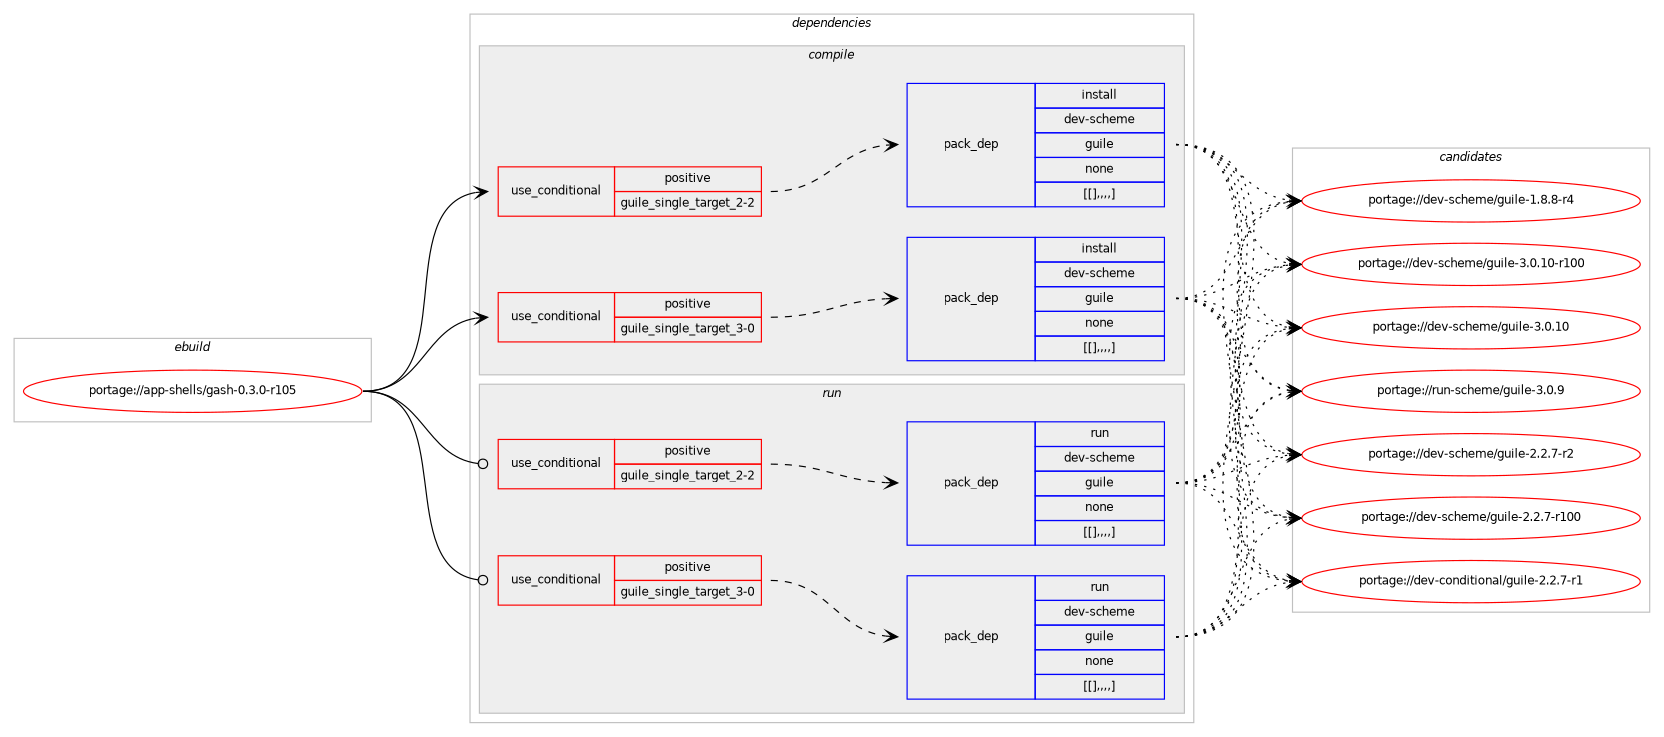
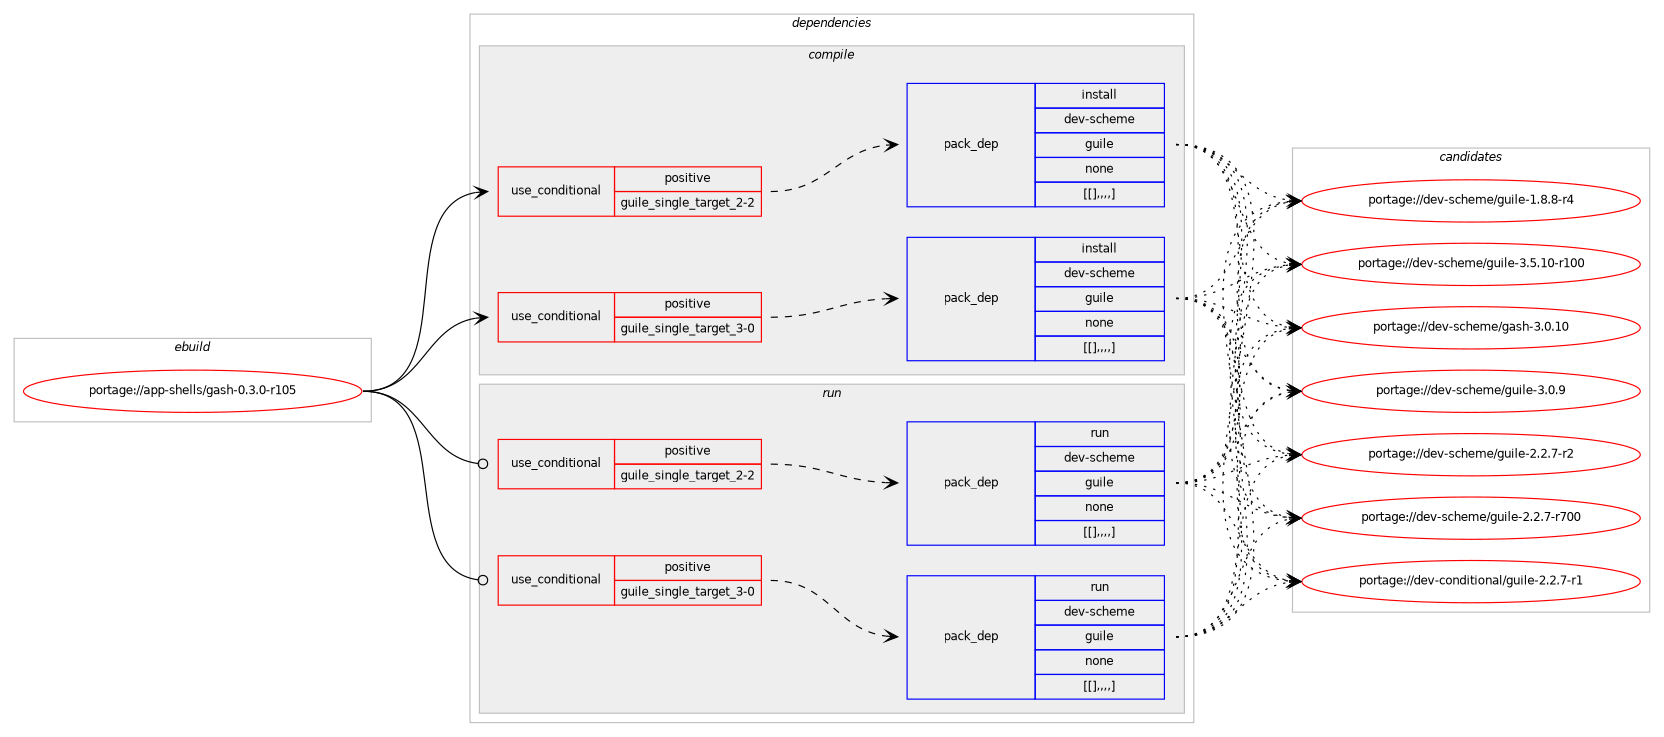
node "portage://dev-scheme/guile-3.0.10-r100": label "portage://dev-scheme/guile-3.0.10-r100" -> "portage://dev-scheme/guile-3.5.10-r100"
node "portage://dev-scheme/guile-3.0.10": label "portage://dev-scheme/guile-3.0.10" -> "portage://dev-scheme/gash-3.0.10"
node "portage://run-scheme/guile-3.0.9": label "portage://run-scheme/guile-3.0.9" -> "portage://dev-scheme/guile-3.0.9"
node "portage://dev-scheme/guile-2.2.7-r100": label "portage://dev-scheme/guile-2.2.7-r100" -> "portage://dev-scheme/guile-2.2.7-r700"
